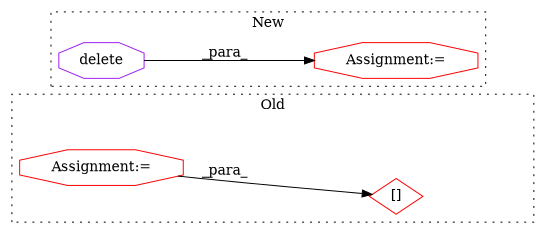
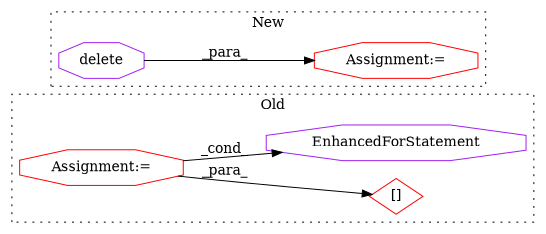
node "EnhancedForStatement": added
